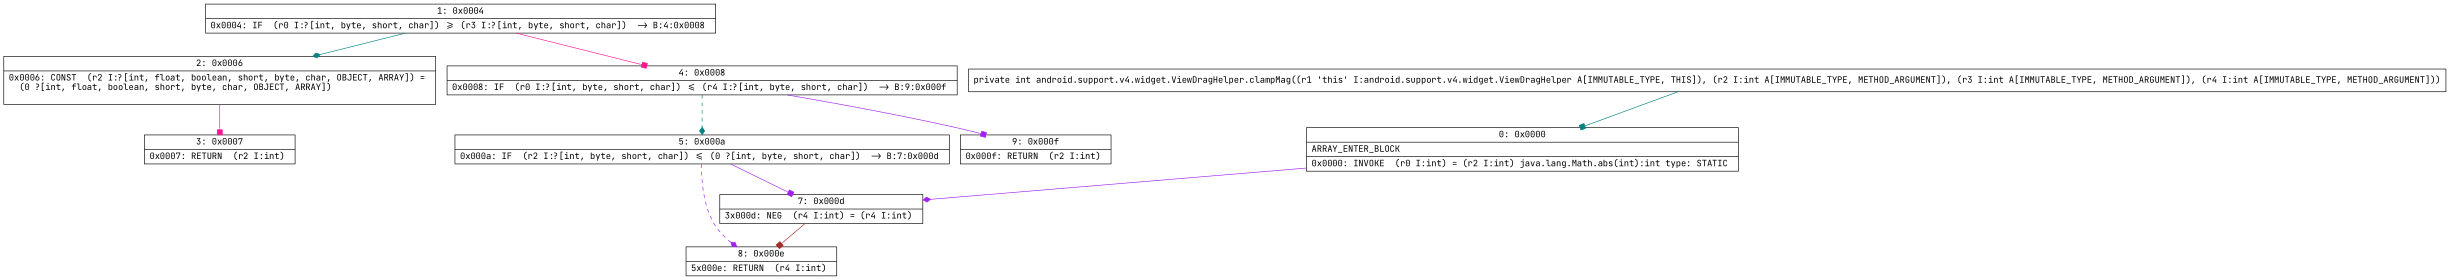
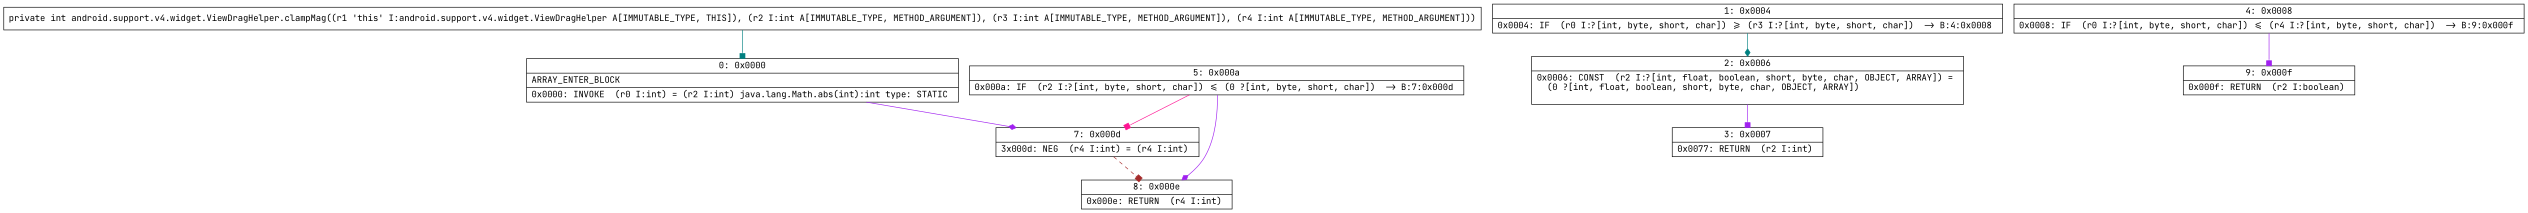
edge "1: 0x0004" -> "4: 0x0008": removed
edge "4: 0x0008" -> "5: 0x000a": removed
edge "2: 0x0006" -> "3: 0x0007": color deeppink -> purple
node "3: 0x0007": text "0x0007: RETURN  (r2 I:int)" -> "0x0077: RETURN  (r2 I:int)"
node "9: 0x000f": text "0x000f: RETURN  (r2 I:int)" -> "0x000f: RETURN  (r2 I:boolean)"
edge "5: 0x000a" -> "7: 0x000d": color purple -> deeppink
edge "5: 0x000a" -> "8: 0x000e": style dashed -> solid
edge "7: 0x000d" -> "8: 0x000e": style solid -> dashed
node "8: 0x000e": text "5x000e: RETURN  (r4 I:int)" -> "0x000e: RETURN  (r4 I:int)"
